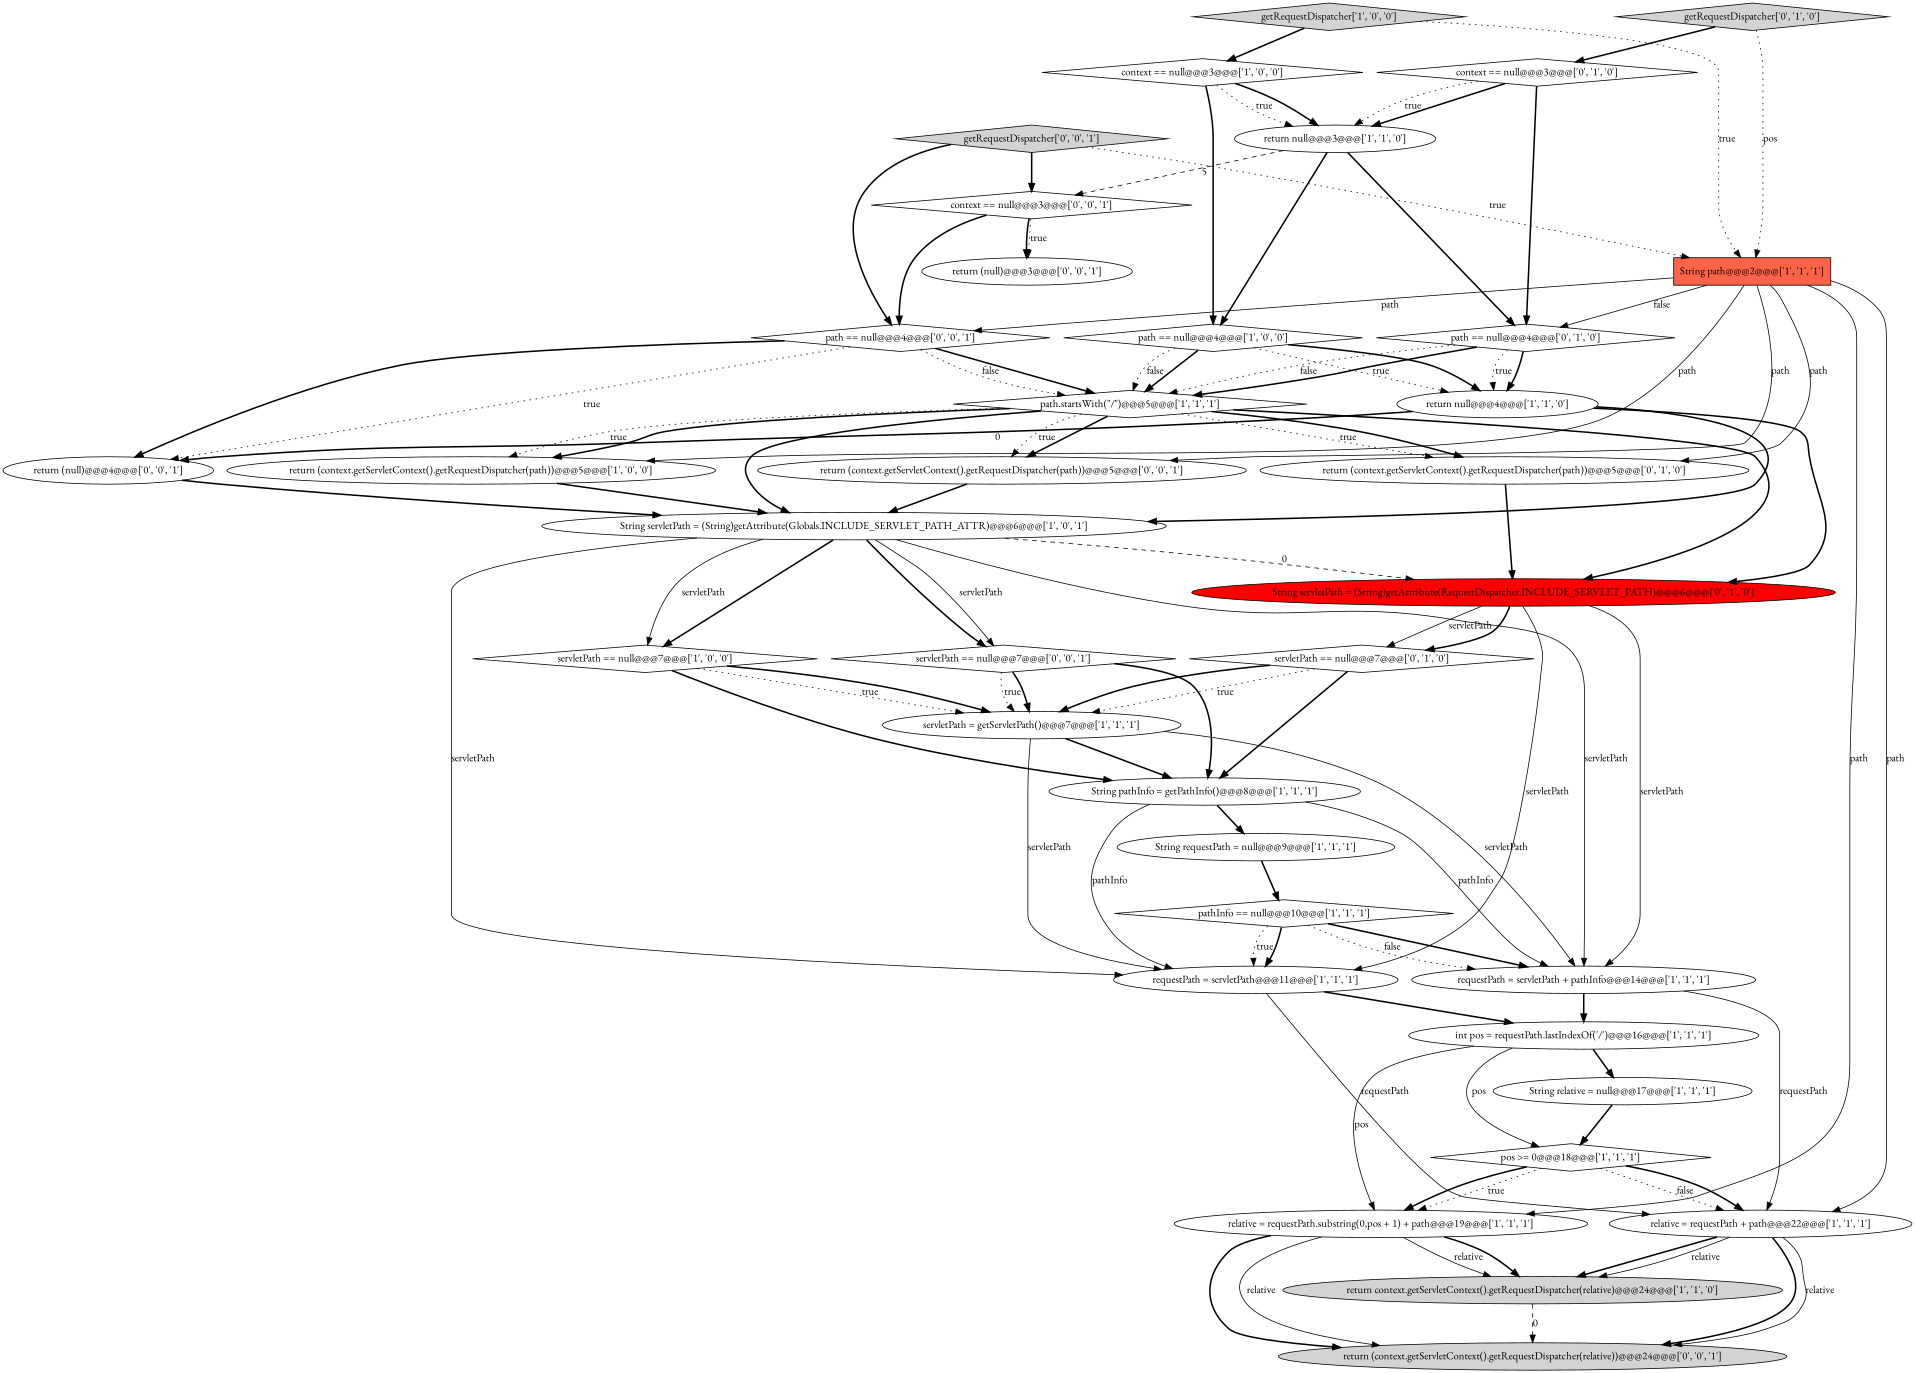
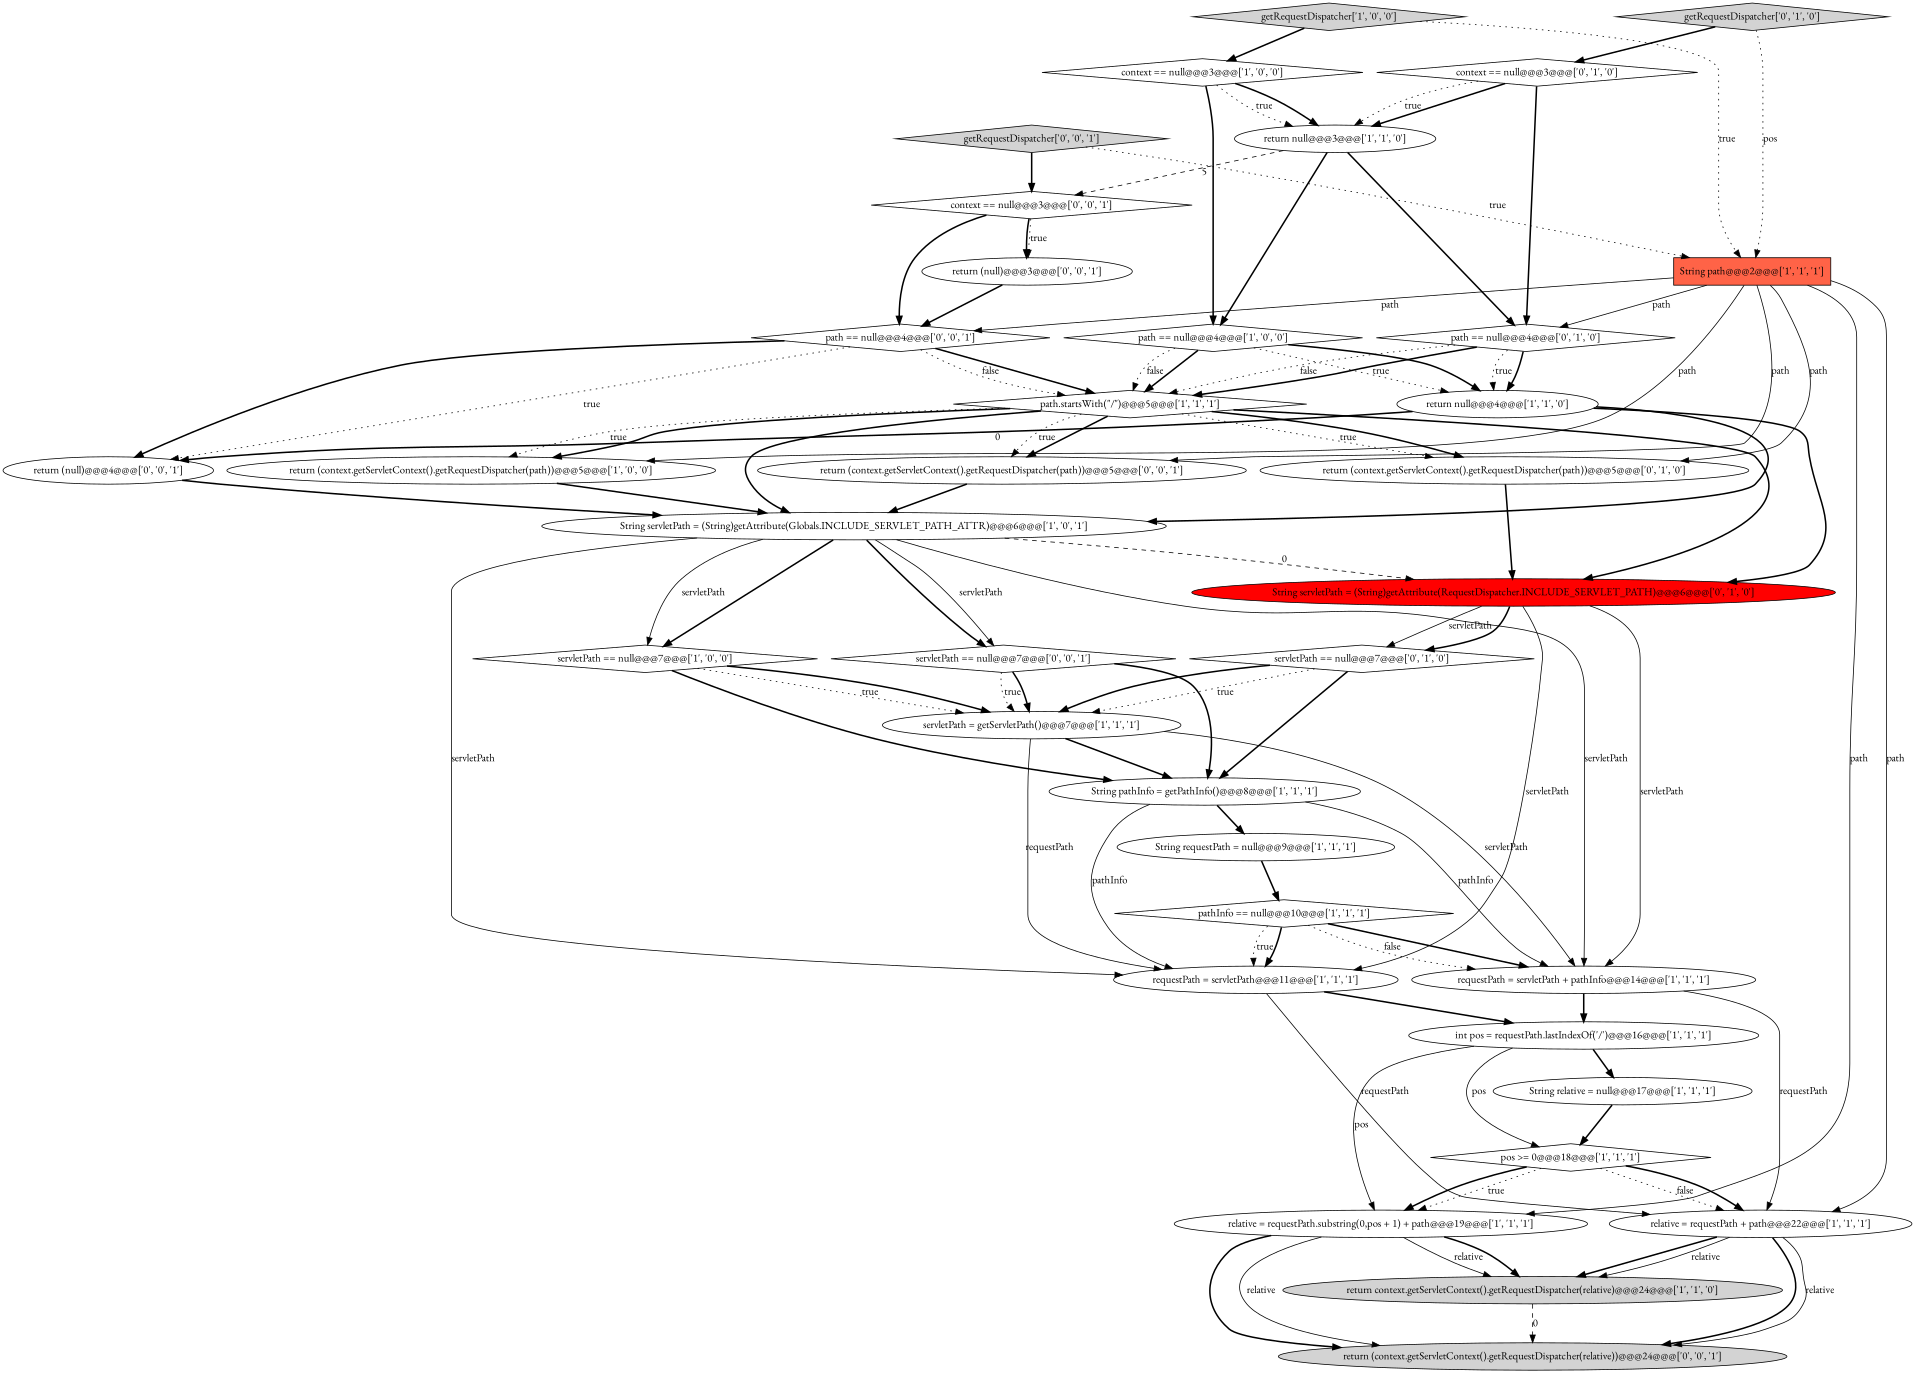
edge "getRequestDispatcher['0', '0', '1']" -> "path == null@@@4@@@['0', '0', '1']": now "return (null)@@@3@@@['0', '0', '1']" -> "path == null@@@4@@@['0', '0', '1']"
edge "String path@@@2@@@['1', '1', '1']" -> "path == null@@@4@@@['0', '1', '0']": label "false" -> "path"
edge "servletPath = getServletPath()@@@7@@@['1', '1', '1']" -> "requestPath = servletPath@@@11@@@['1', '1', '1']": label "servletPath" -> "requestPath"
